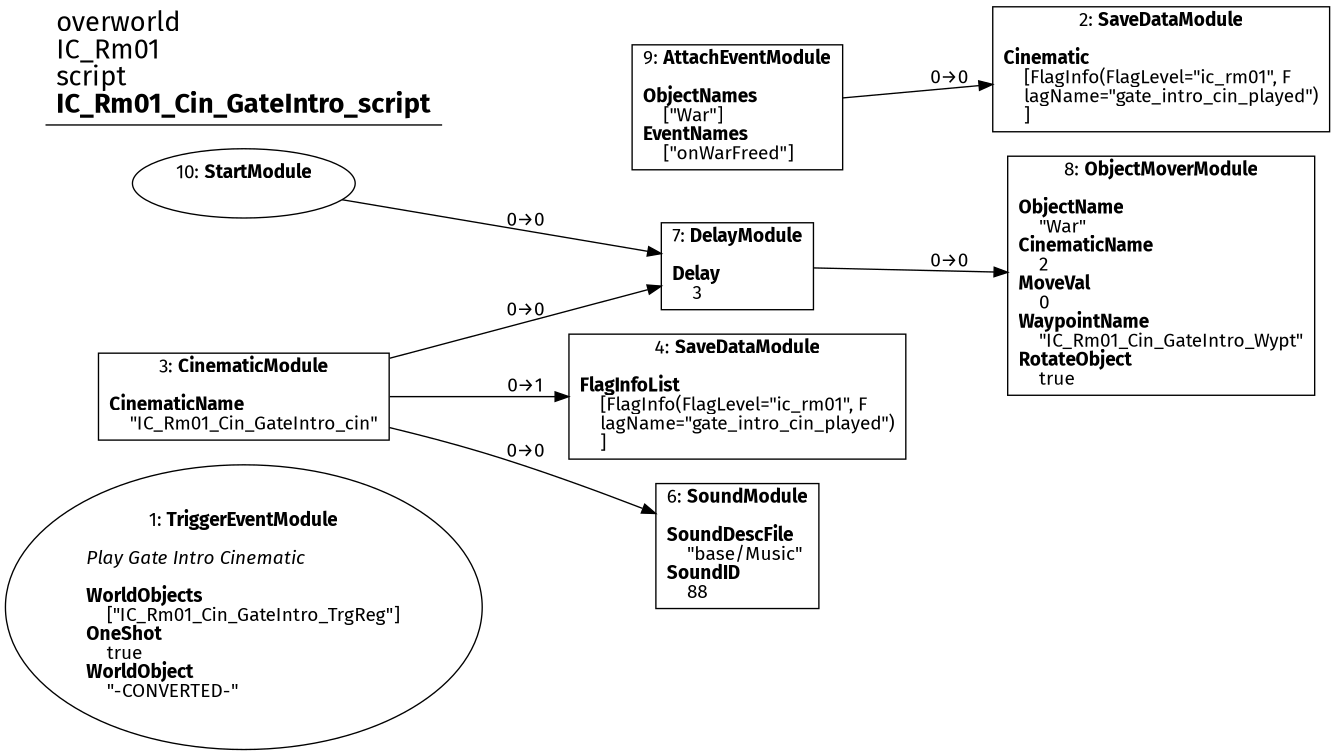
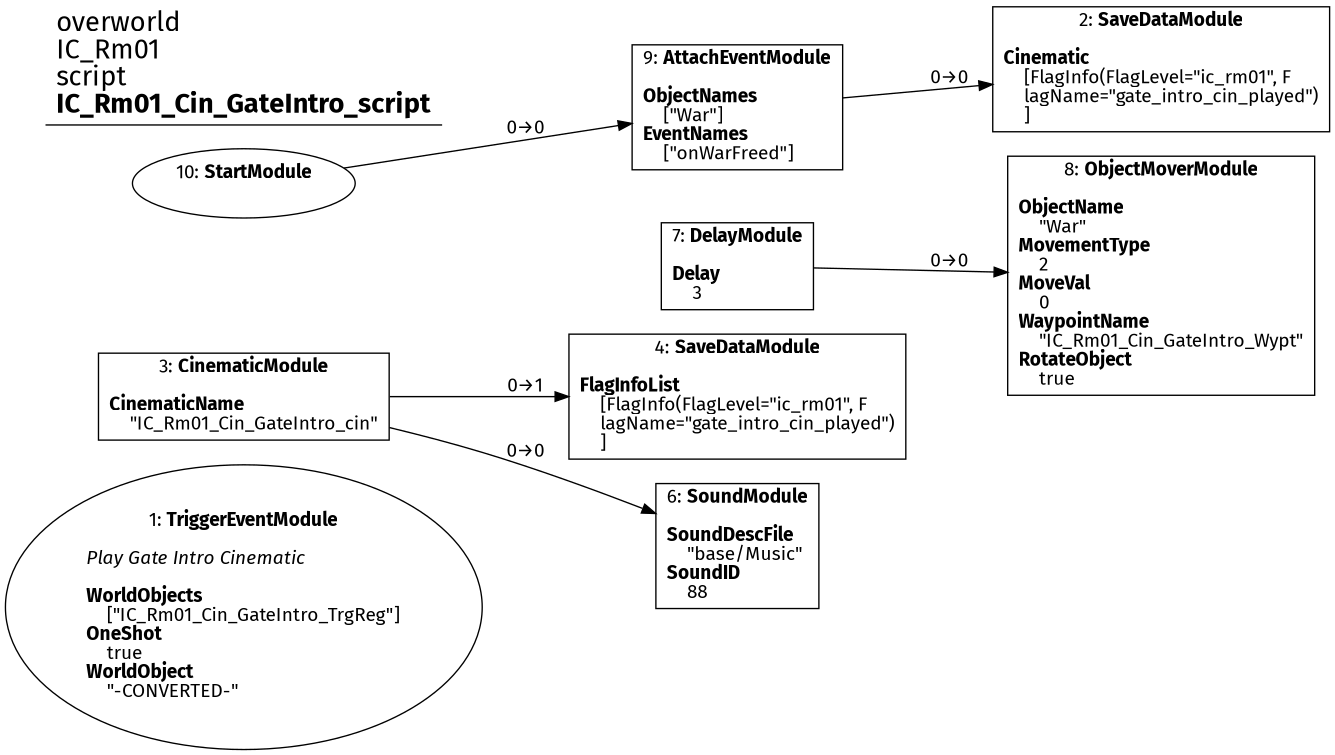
edge "10:" -> "7:": now "10:" -> "9:"
node "8:": text "CinematicName" -> "MovementType"
edge "3:" -> "7:": removed, label "0→0"
